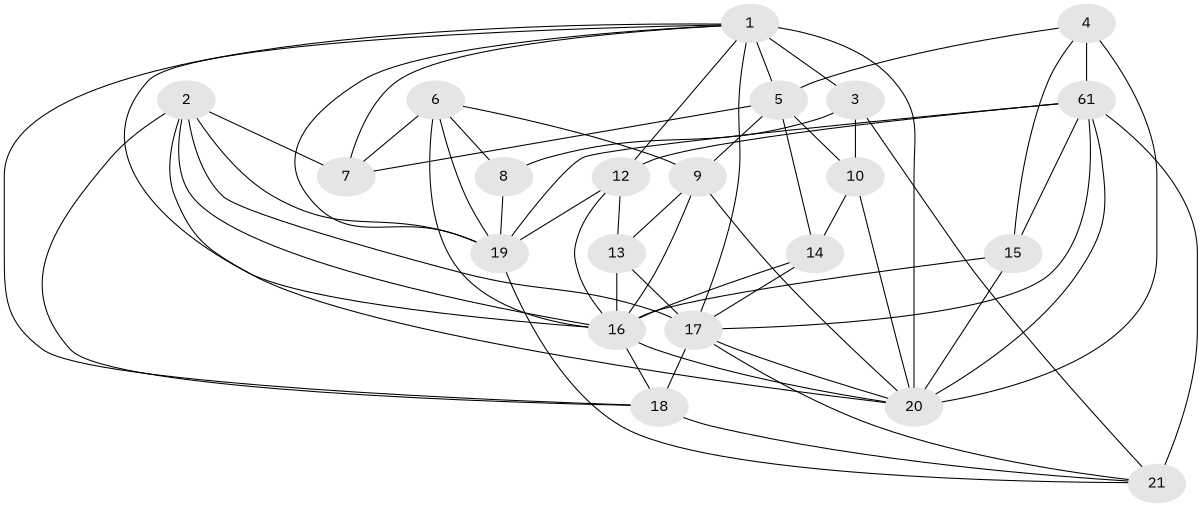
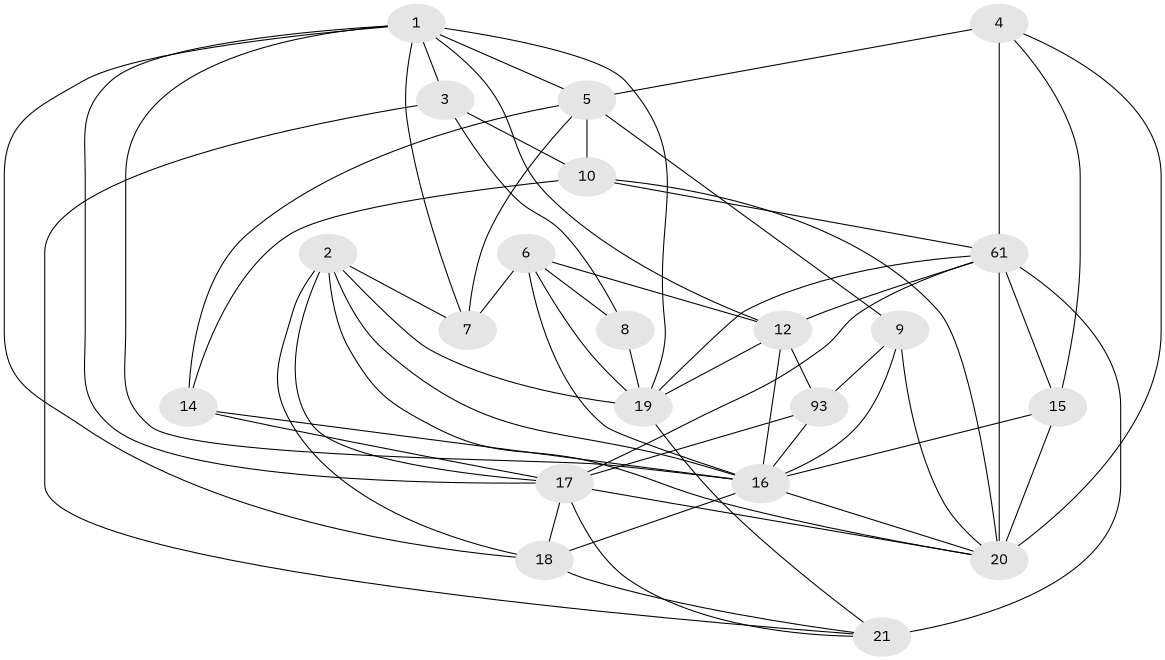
edge "6" -- "9": now "6" -- "12"
edge "1" -- "20": removed
edge "10" -- "61": added
node "13": label "13" -> "93"
